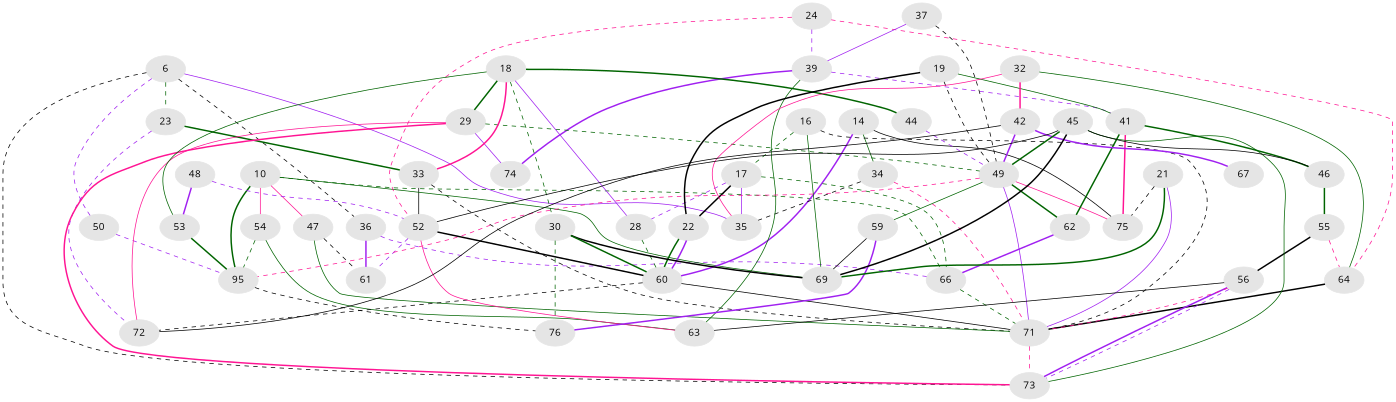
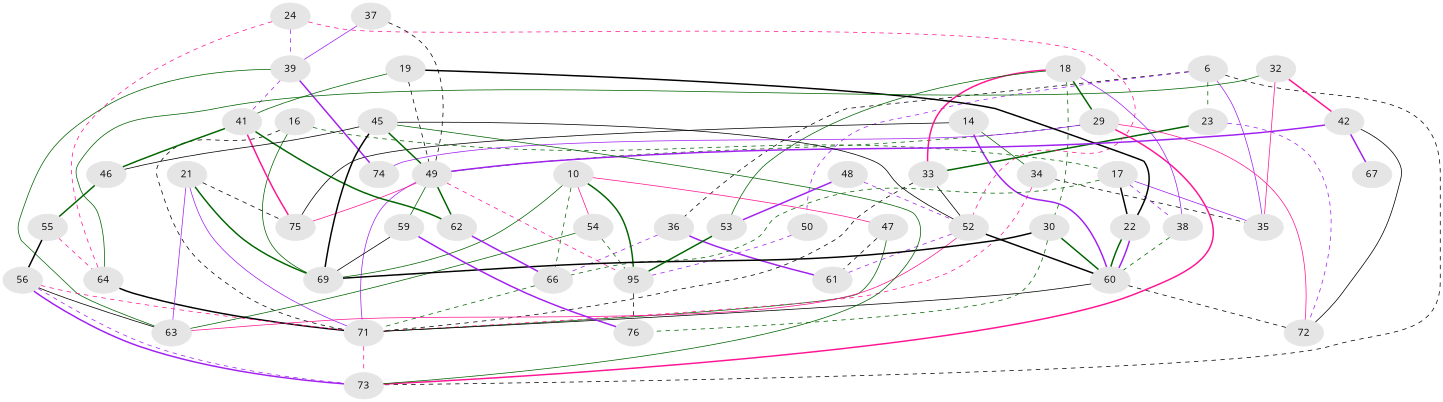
node "44": removed
node "28": label "28" -> "38"
edge "21" -- "63": added
